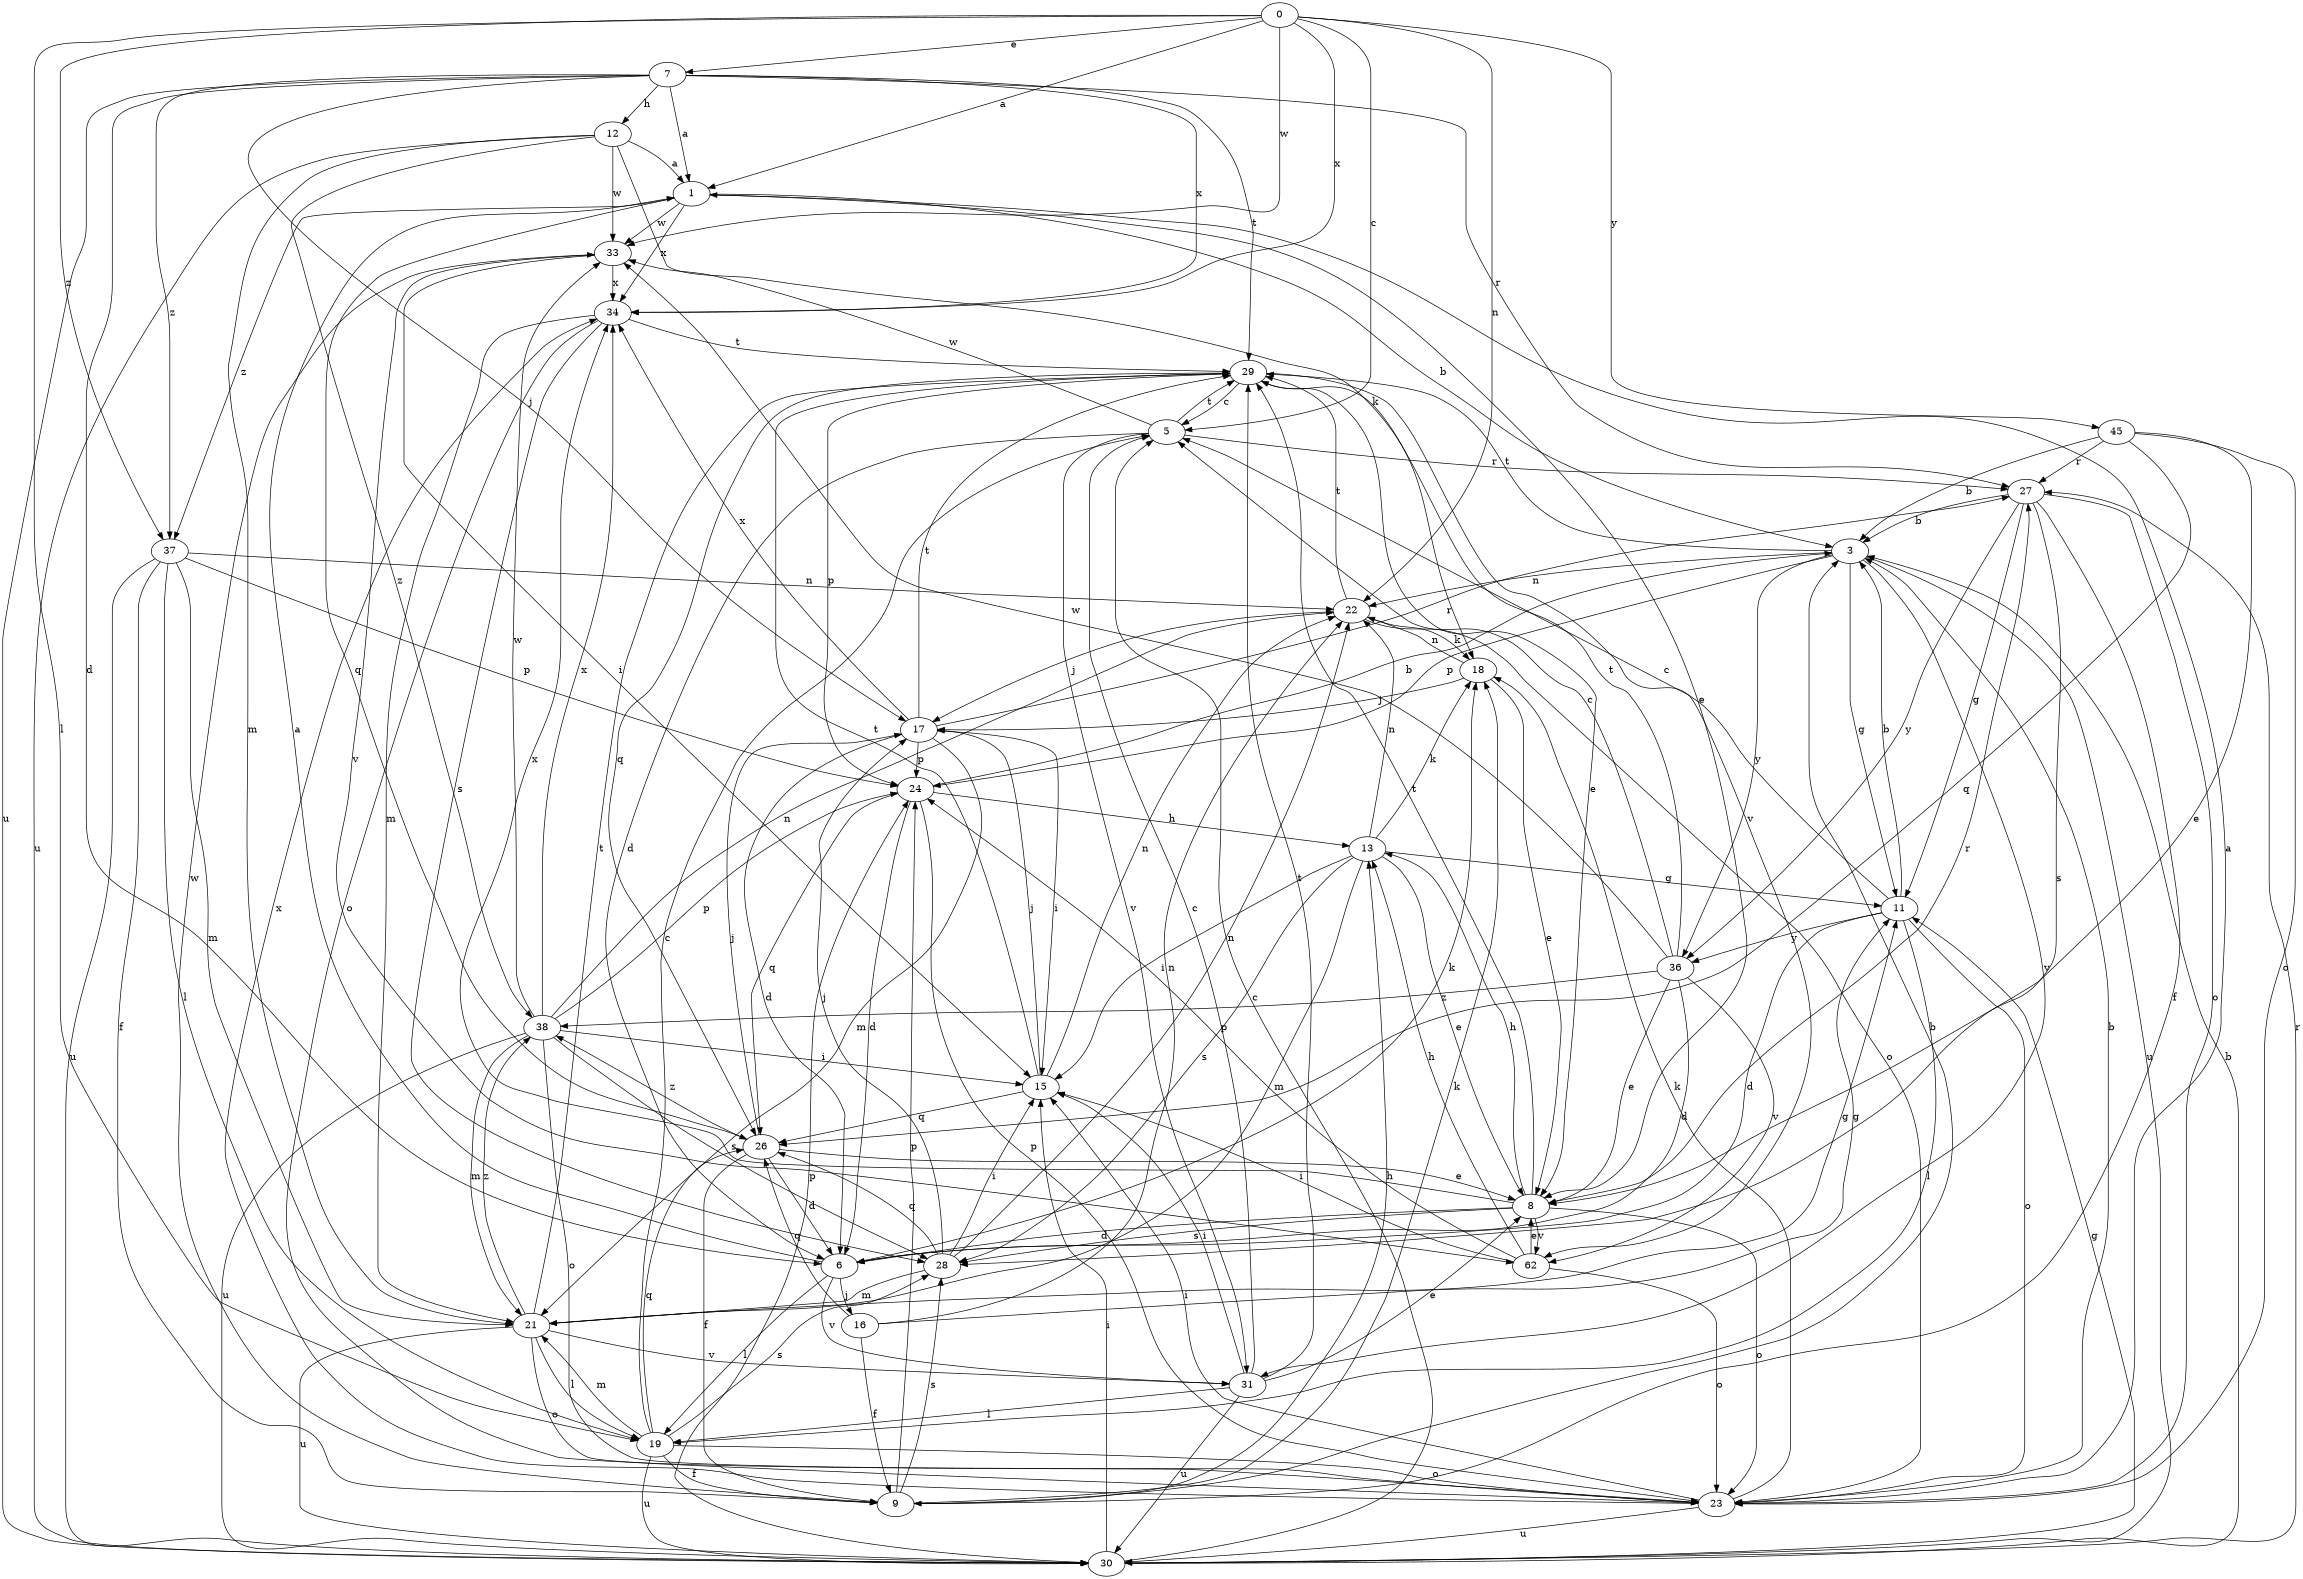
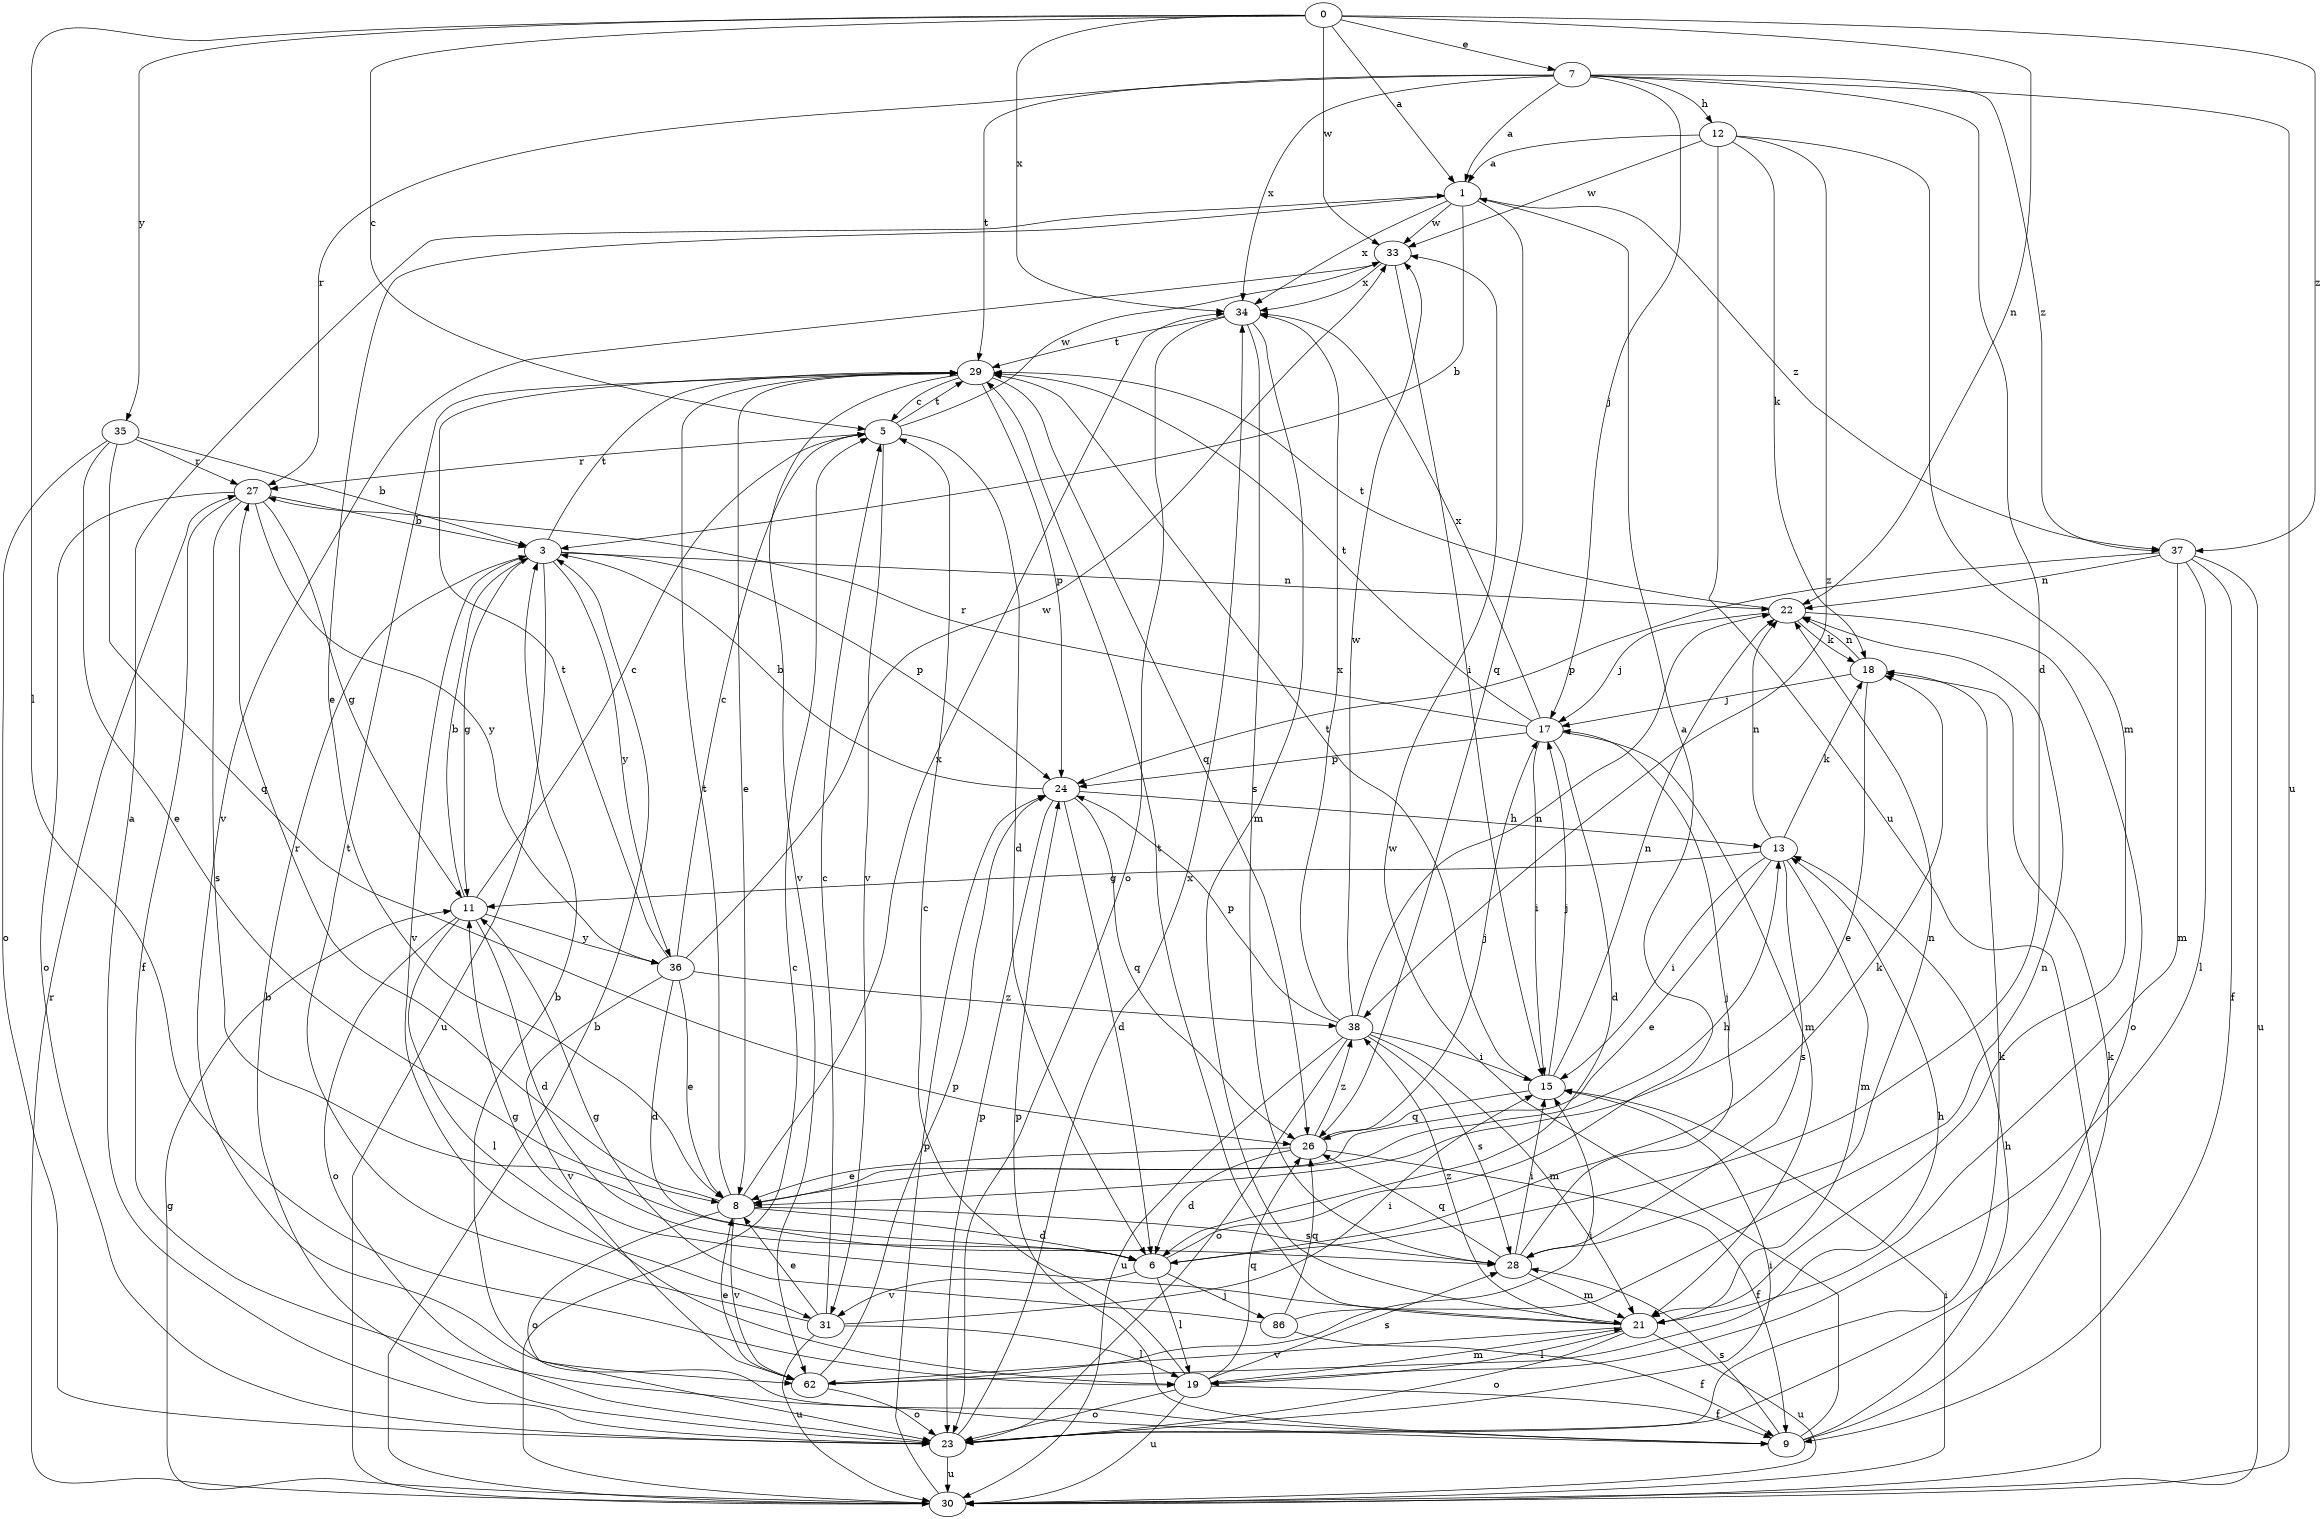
node "45": label "45" -> "35"
node "16": label "16" -> "86"
edge "21" -> "31": now "21" -> "62"
